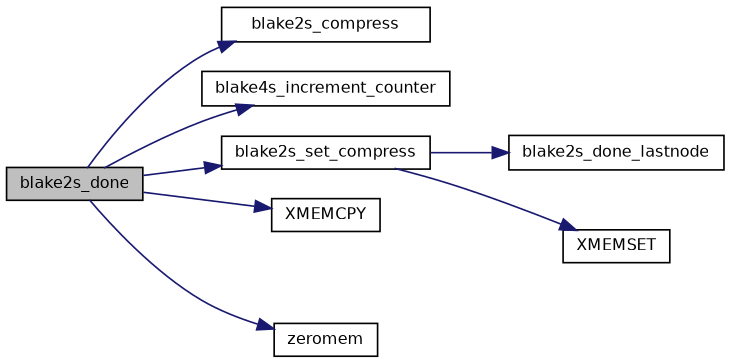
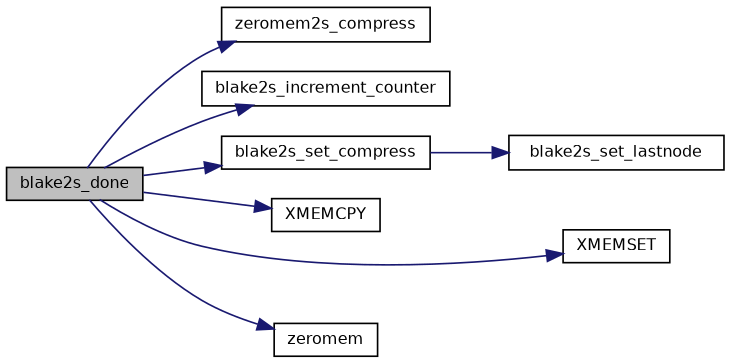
node "blake2s_compress": label "blake2s_compress" -> "zeromem2s_compress"
node "blake4s_increment_counter": label "blake4s_increment_counter" -> "blake2s_increment_counter"
node "blake2s_done_lastnode": label "blake2s_done_lastnode" -> "blake2s_set_lastnode"
edge "blake2s_set_compress" -> "XMEMSET": now "blake2s_done" -> "XMEMSET"
